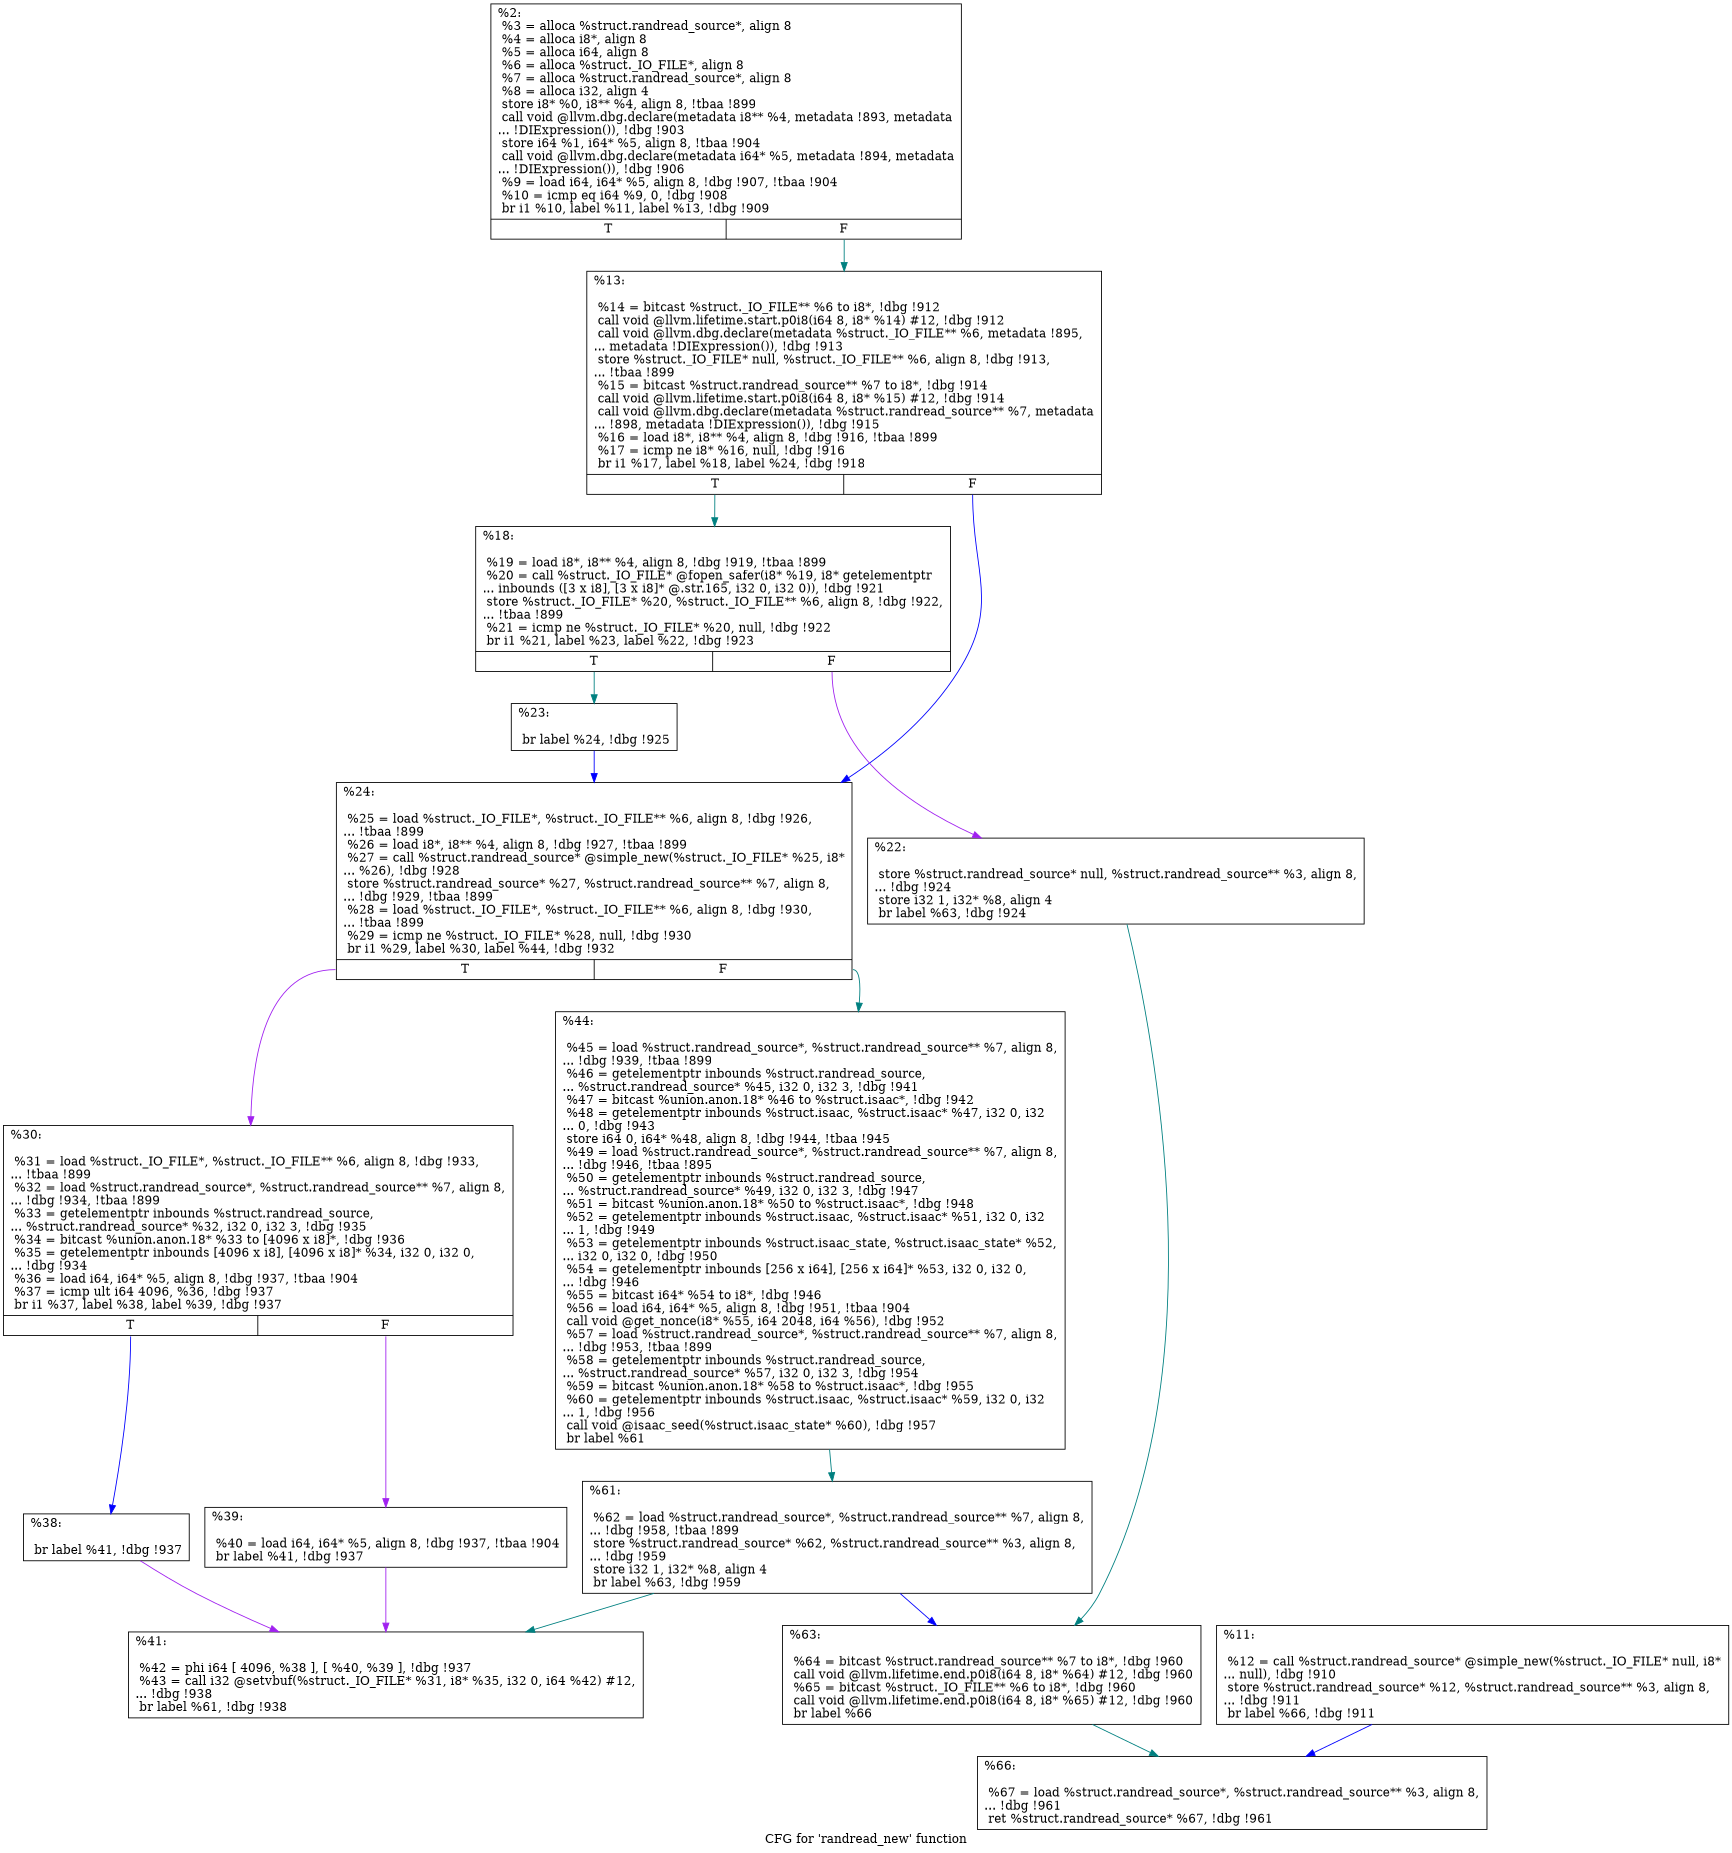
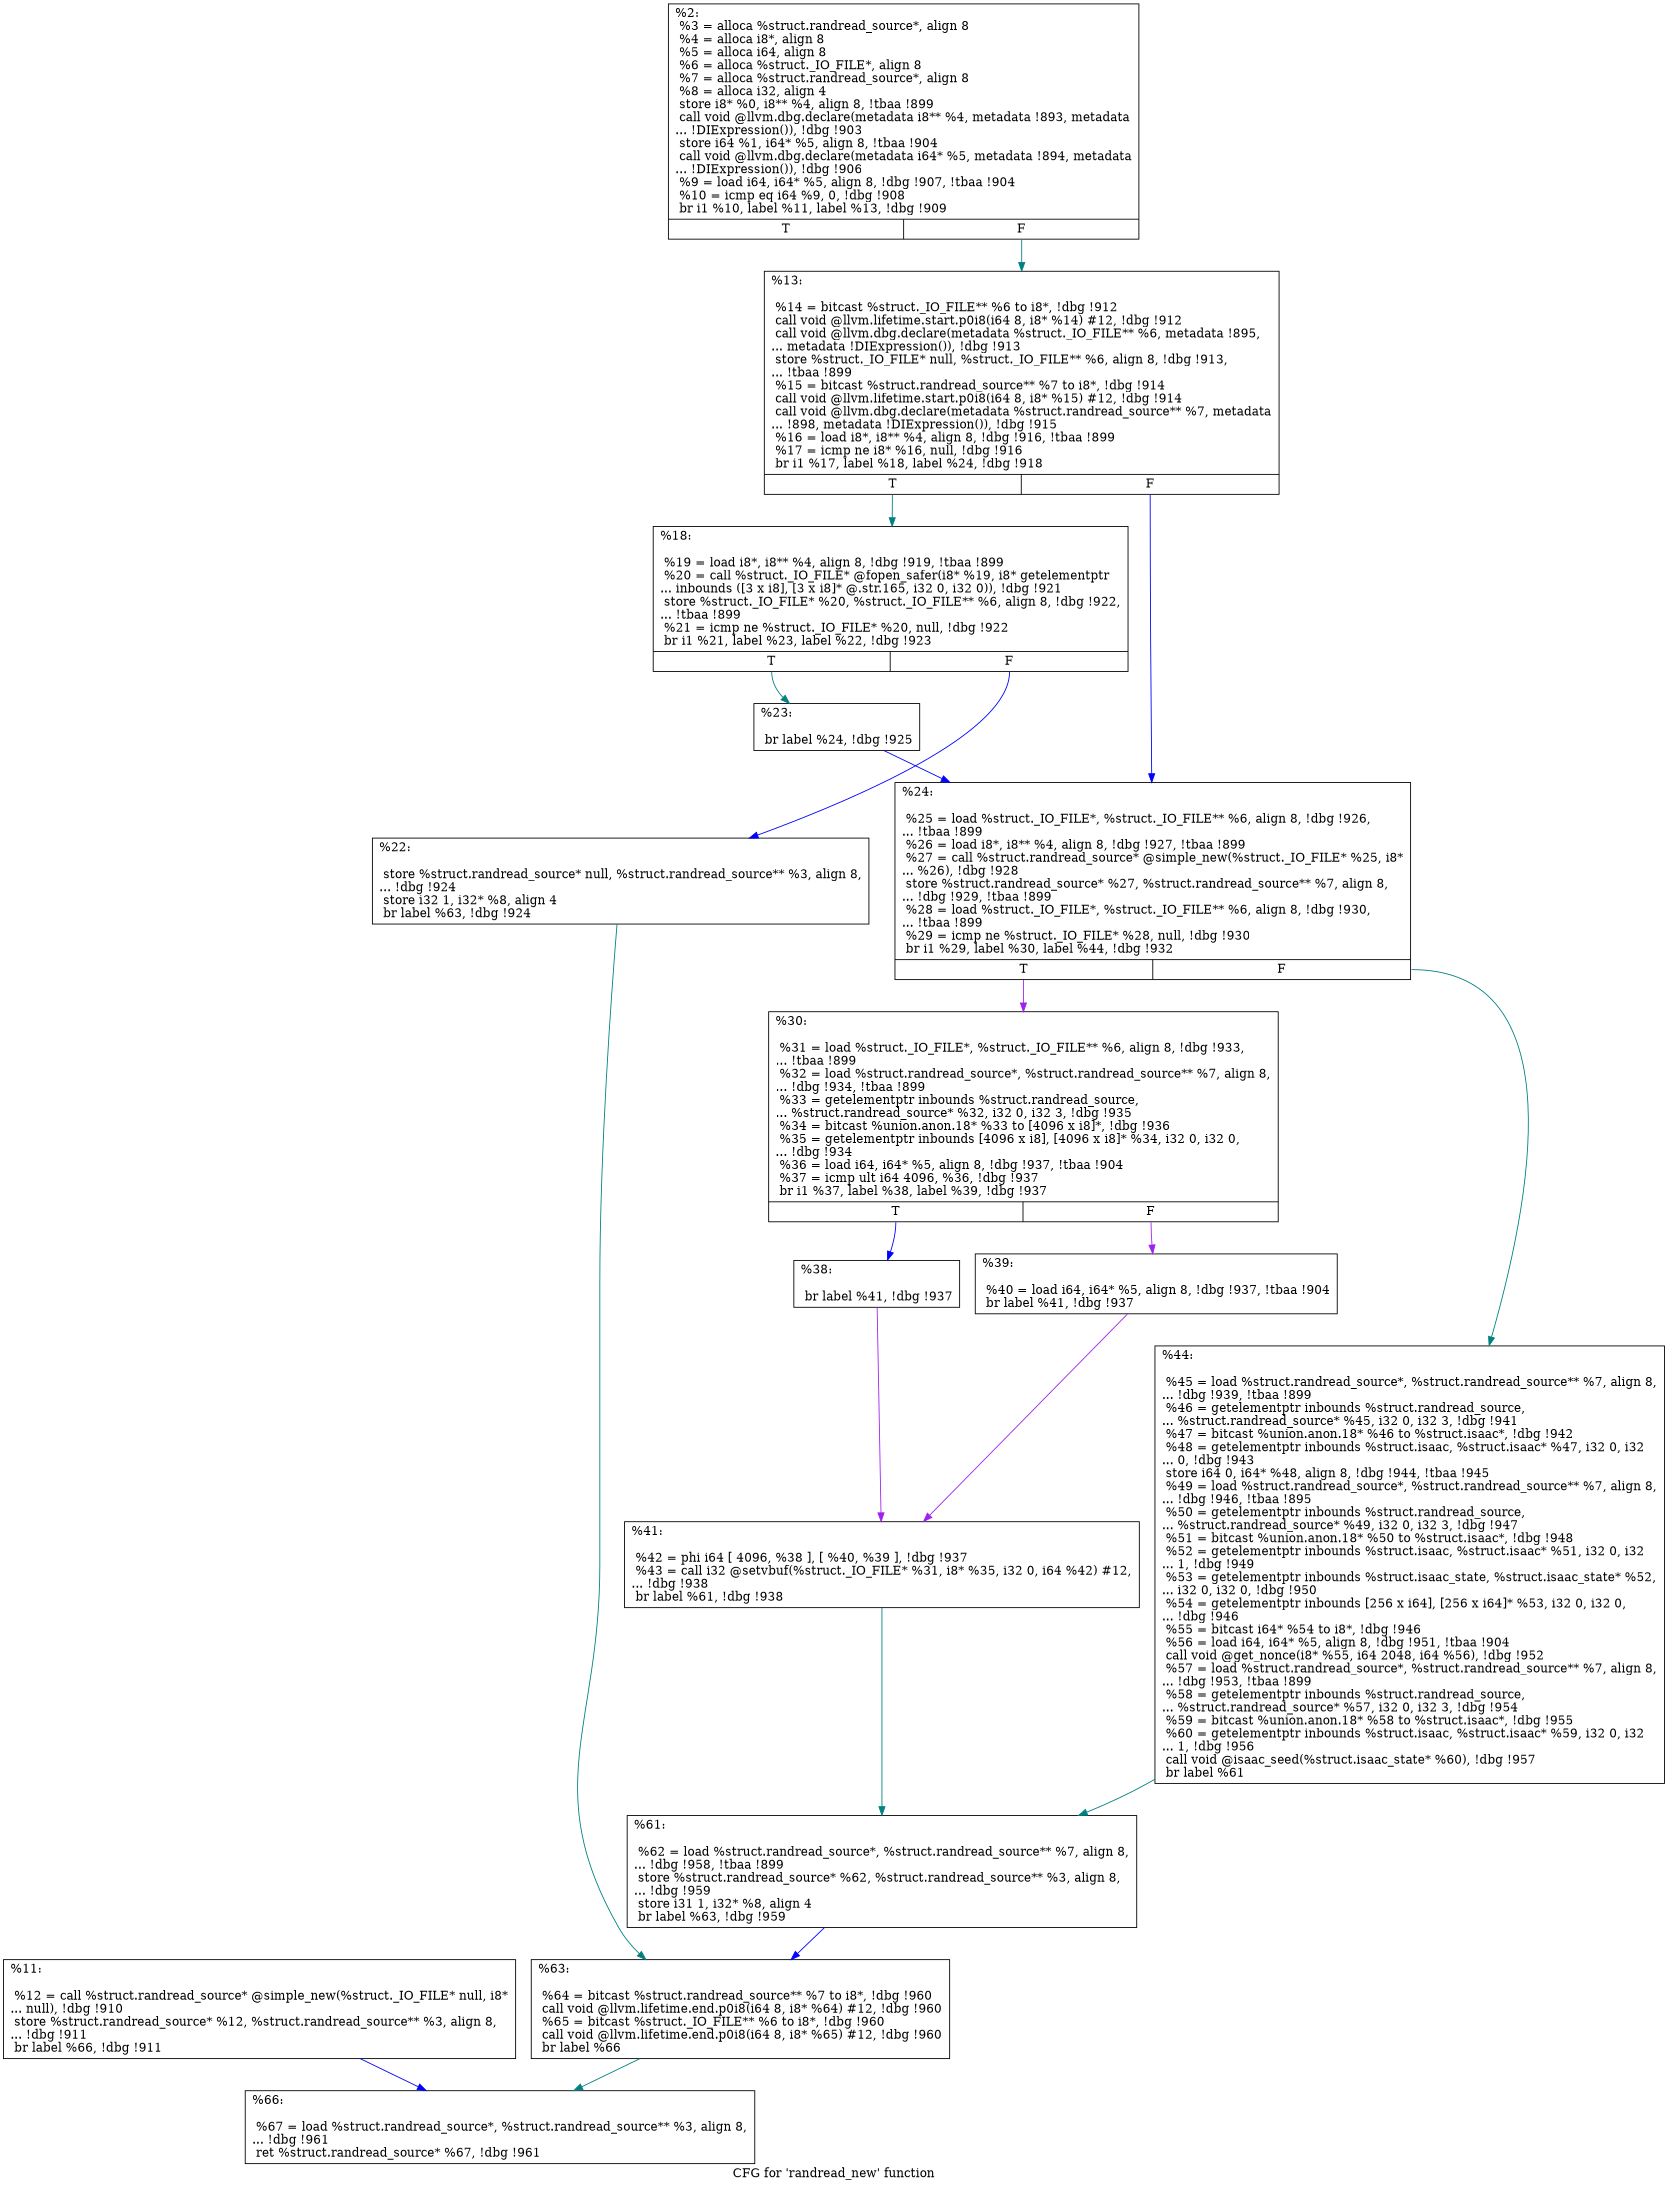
edge "%18:" -> "%22:": color purple -> blue
node "%61:": text "store i32 1, i32* %8, align 4" -> "store i31 1, i32* %8, align 4"
edge "%61:" -> "%41:": reversed
